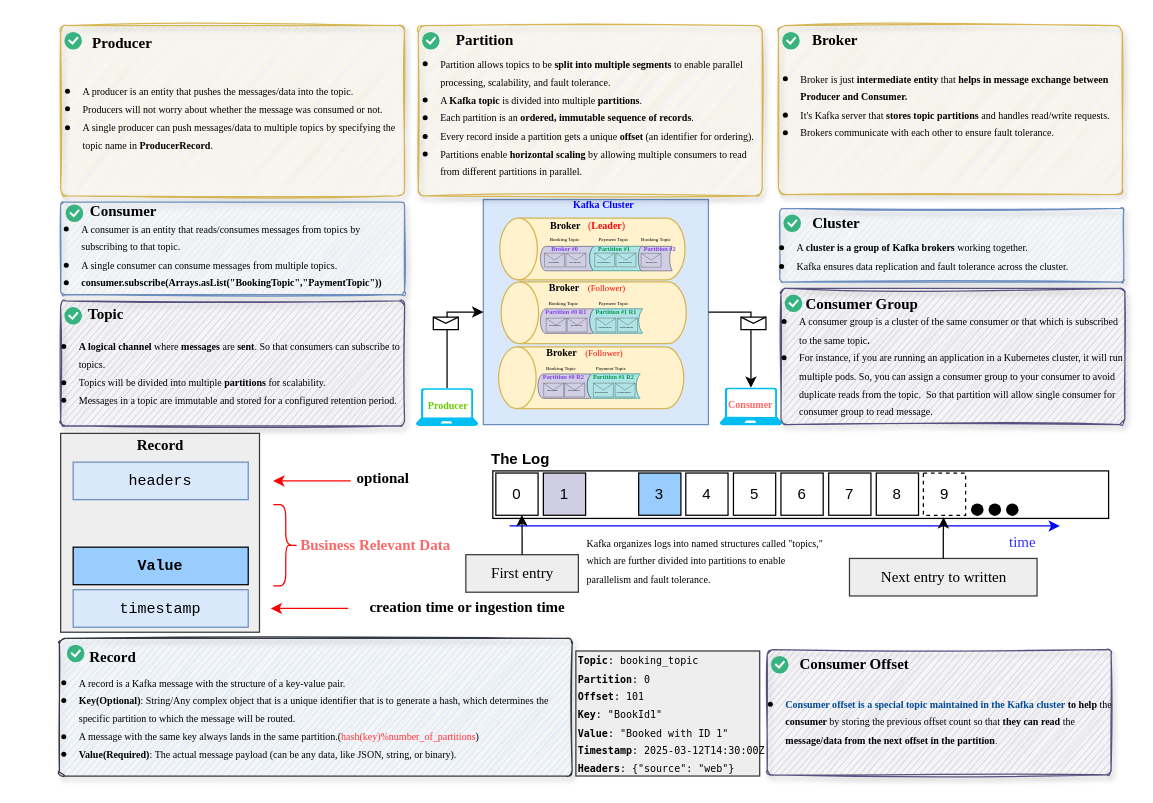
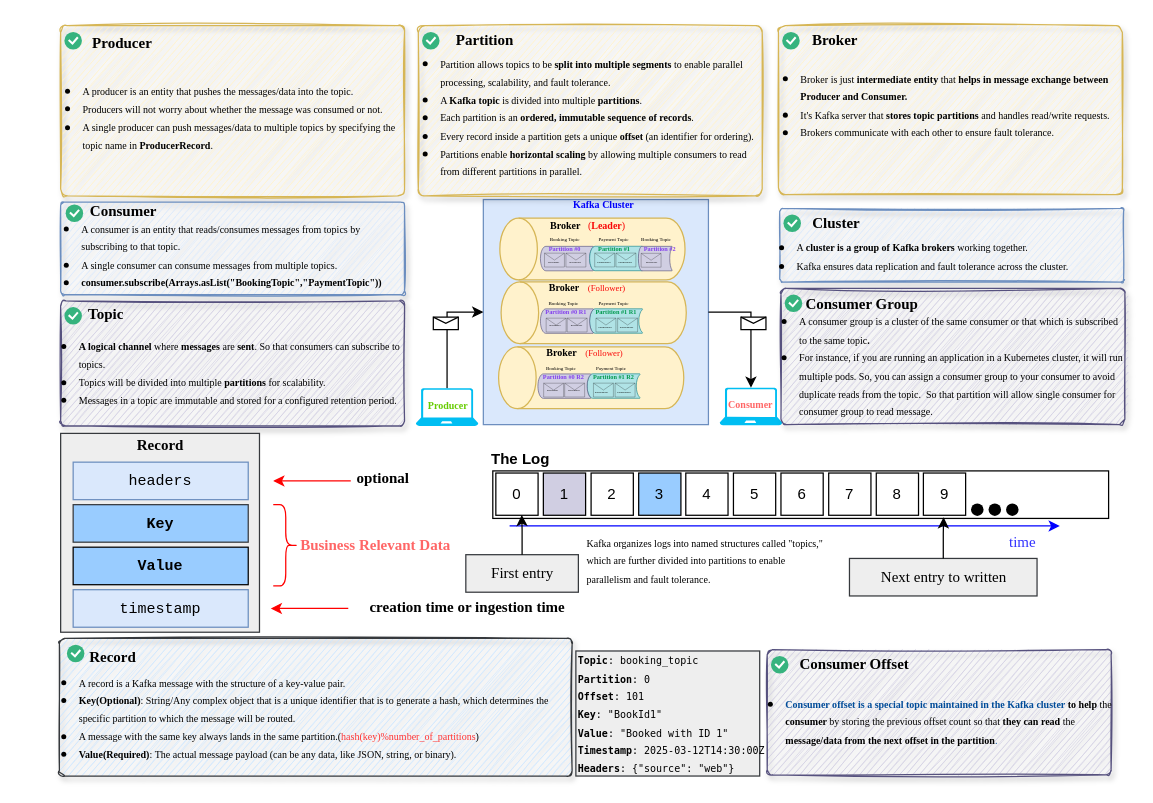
node "Broker #0": label "Broker #0" -> "Partition #0"
node "2": added
node "9": style dashed -> solid
node "Key": added
